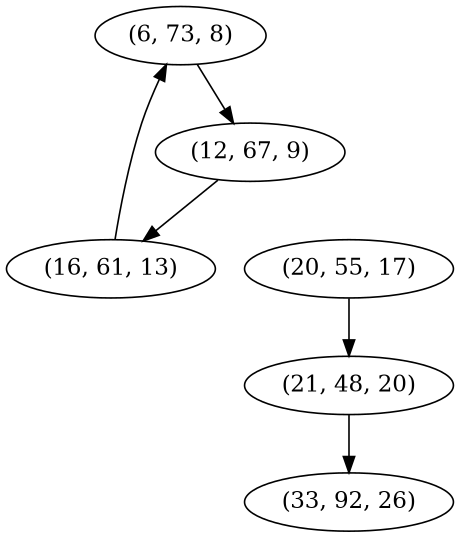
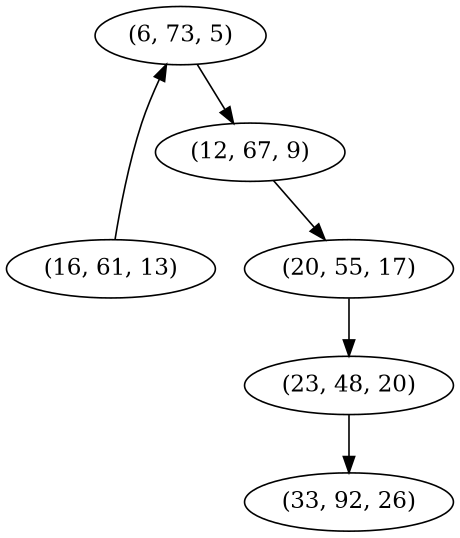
node "(6, 73, 8)": label "(6, 73, 8)" -> "(6, 73, 5)"
edge "(12, 67, 9)" -> "(16, 61, 13)": now "(12, 67, 9)" -> "(20, 55, 17)"
node "(21, 48, 20)": label "(21, 48, 20)" -> "(23, 48, 20)"
